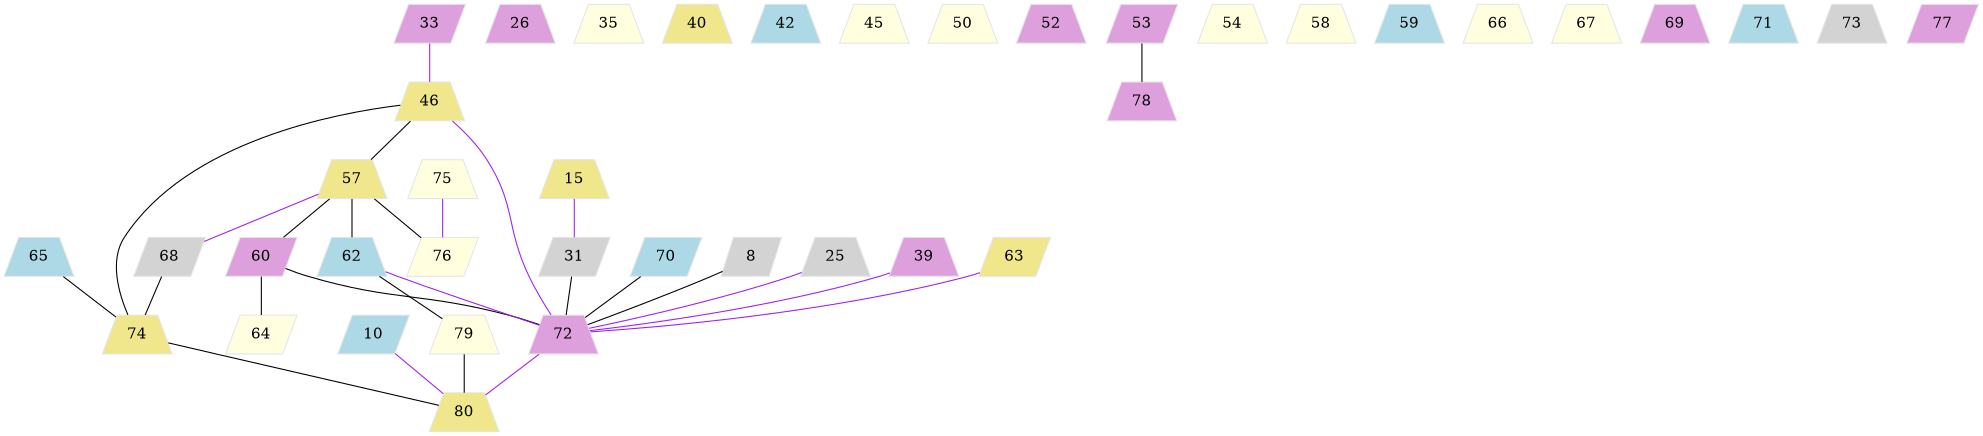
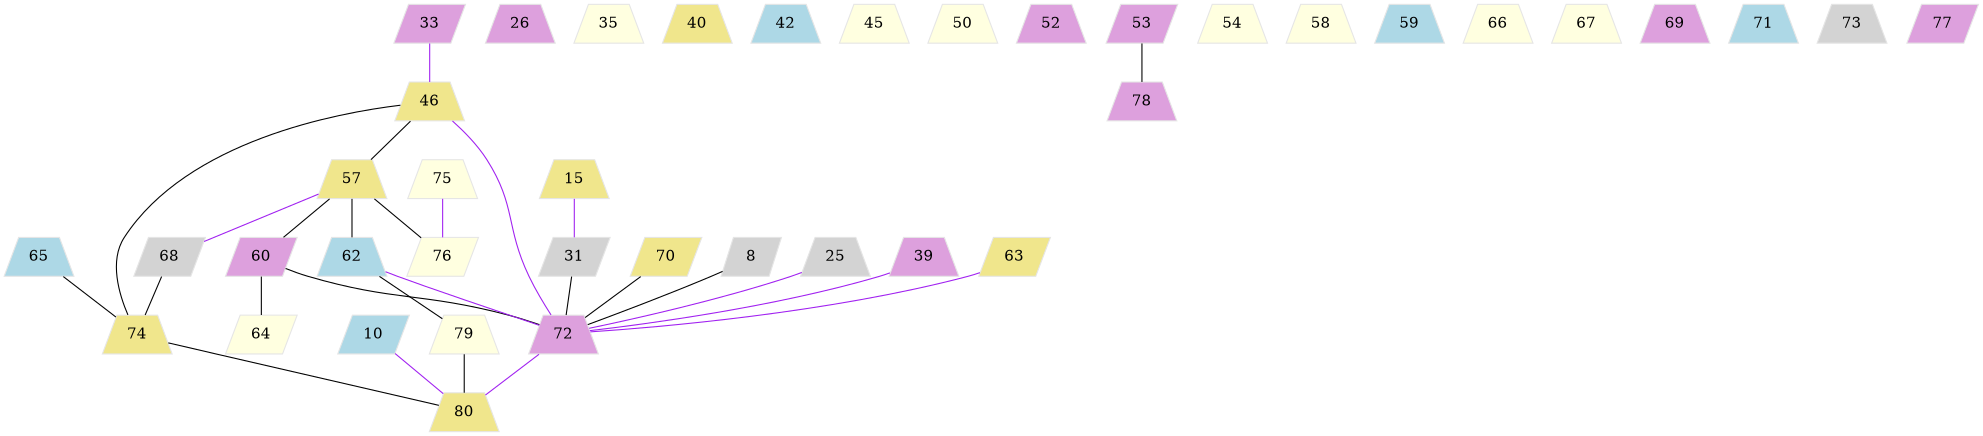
node "70": fillcolor lightblue -> khaki
